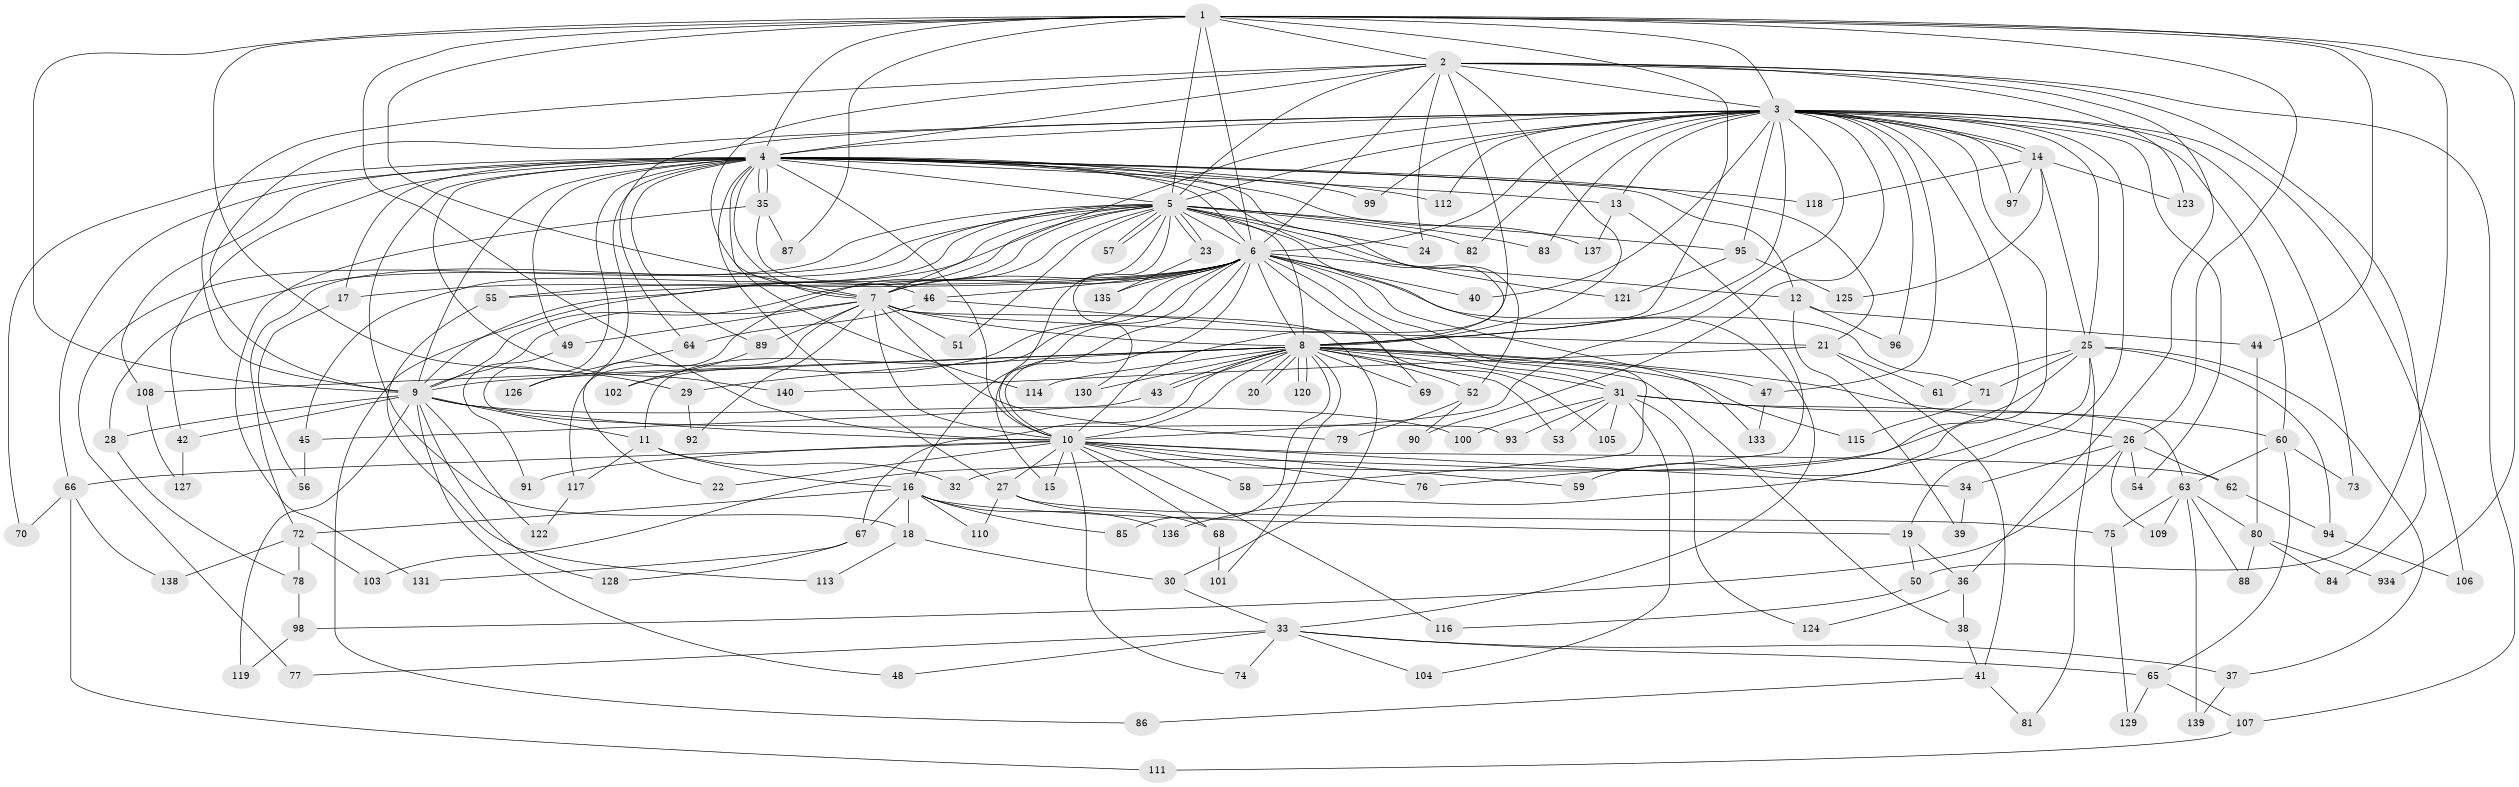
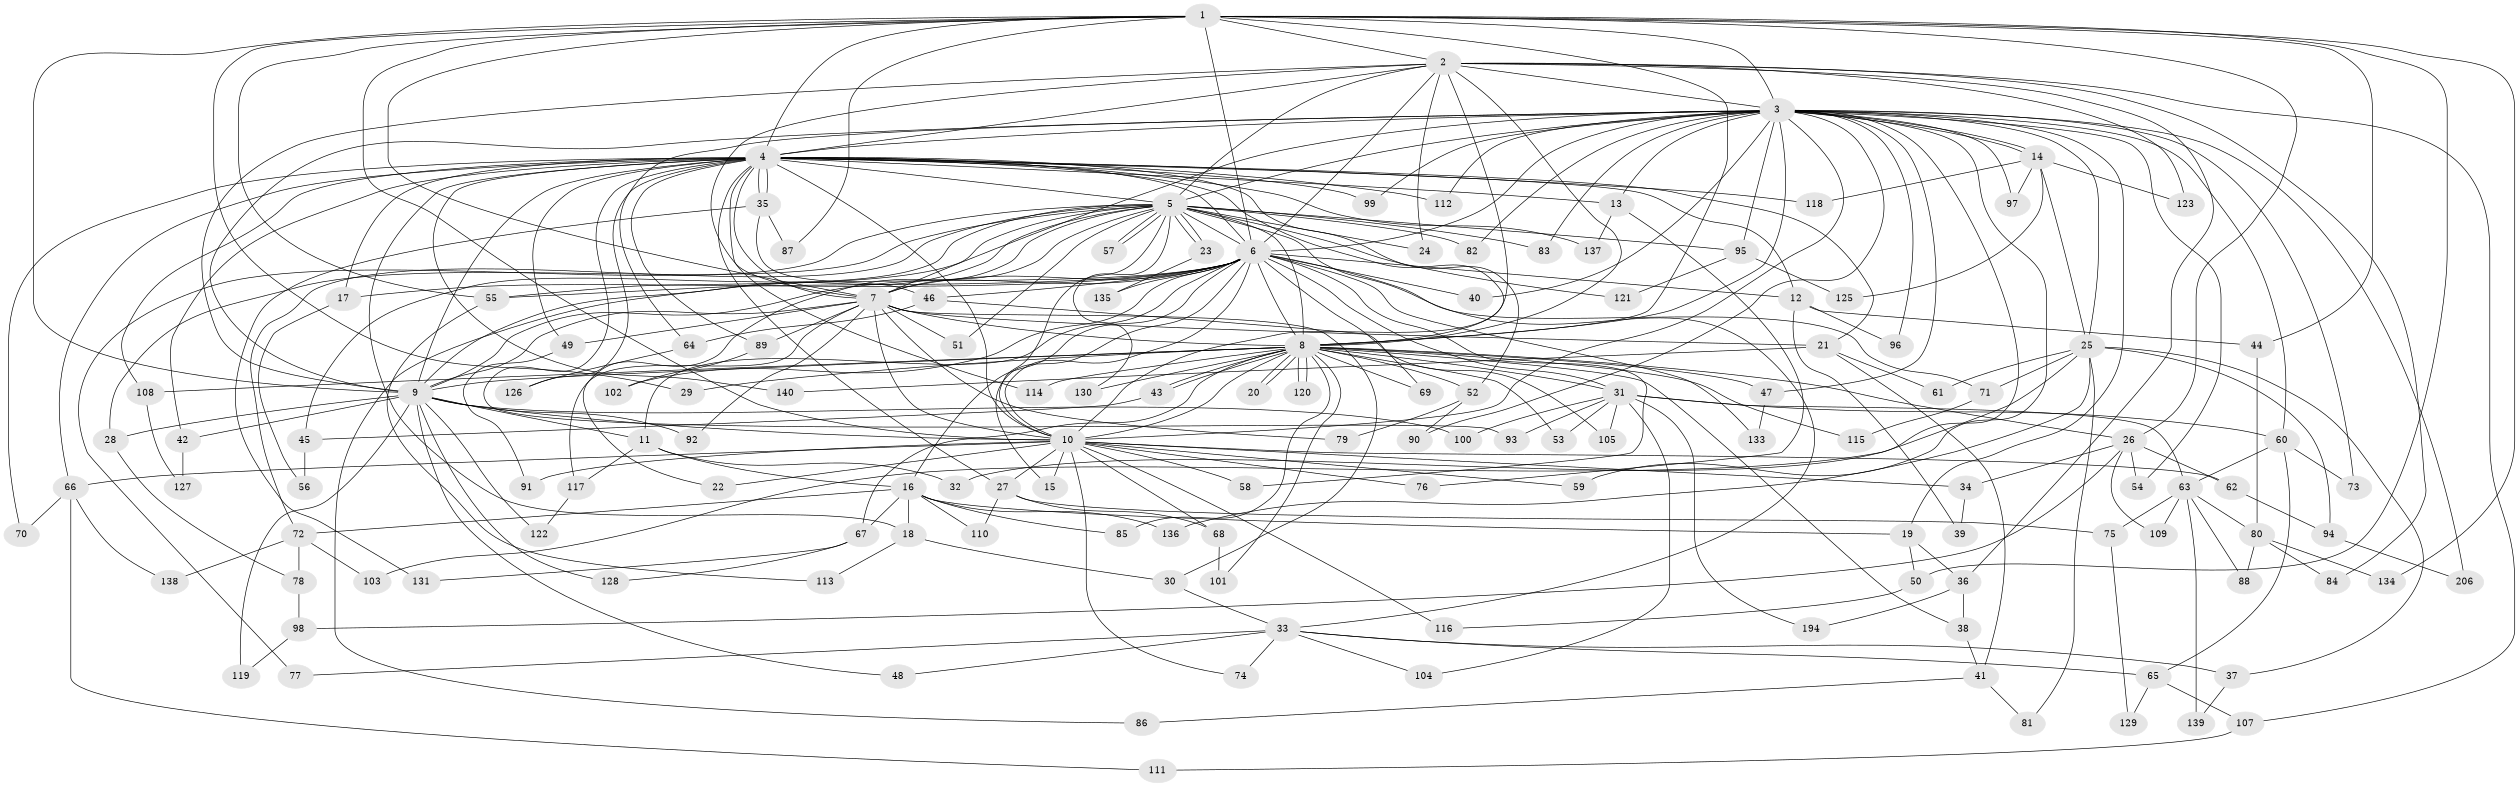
edge "1" -- "5": now "1" -- "55"
edge "29" -- "92": now "9" -- "92"
node "934": label "934" -> "134"
node "106": label "106" -> "206"
node "124": label "124" -> "194"
